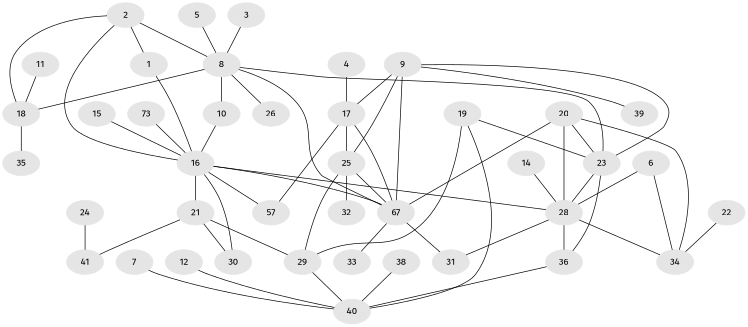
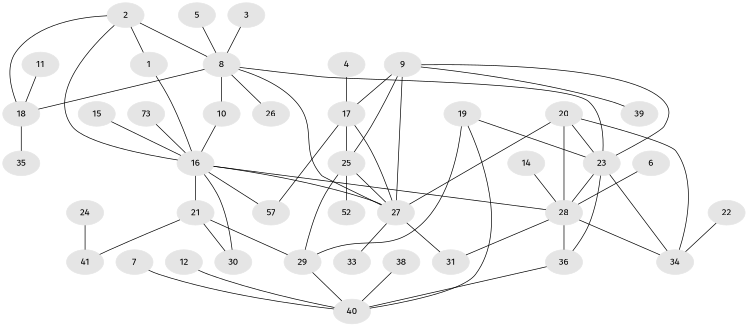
node "32": label "32" -> "52"
node "67": label "67" -> "27"
edge "6" -- "34": now "23" -- "34"
